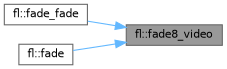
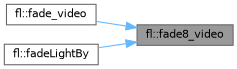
node "fl::fade_fade": label "fl::fade_fade" -> "fl::fade_video"
node "fl::fade": label "fl::fade" -> "fl::fadeLightBy"
